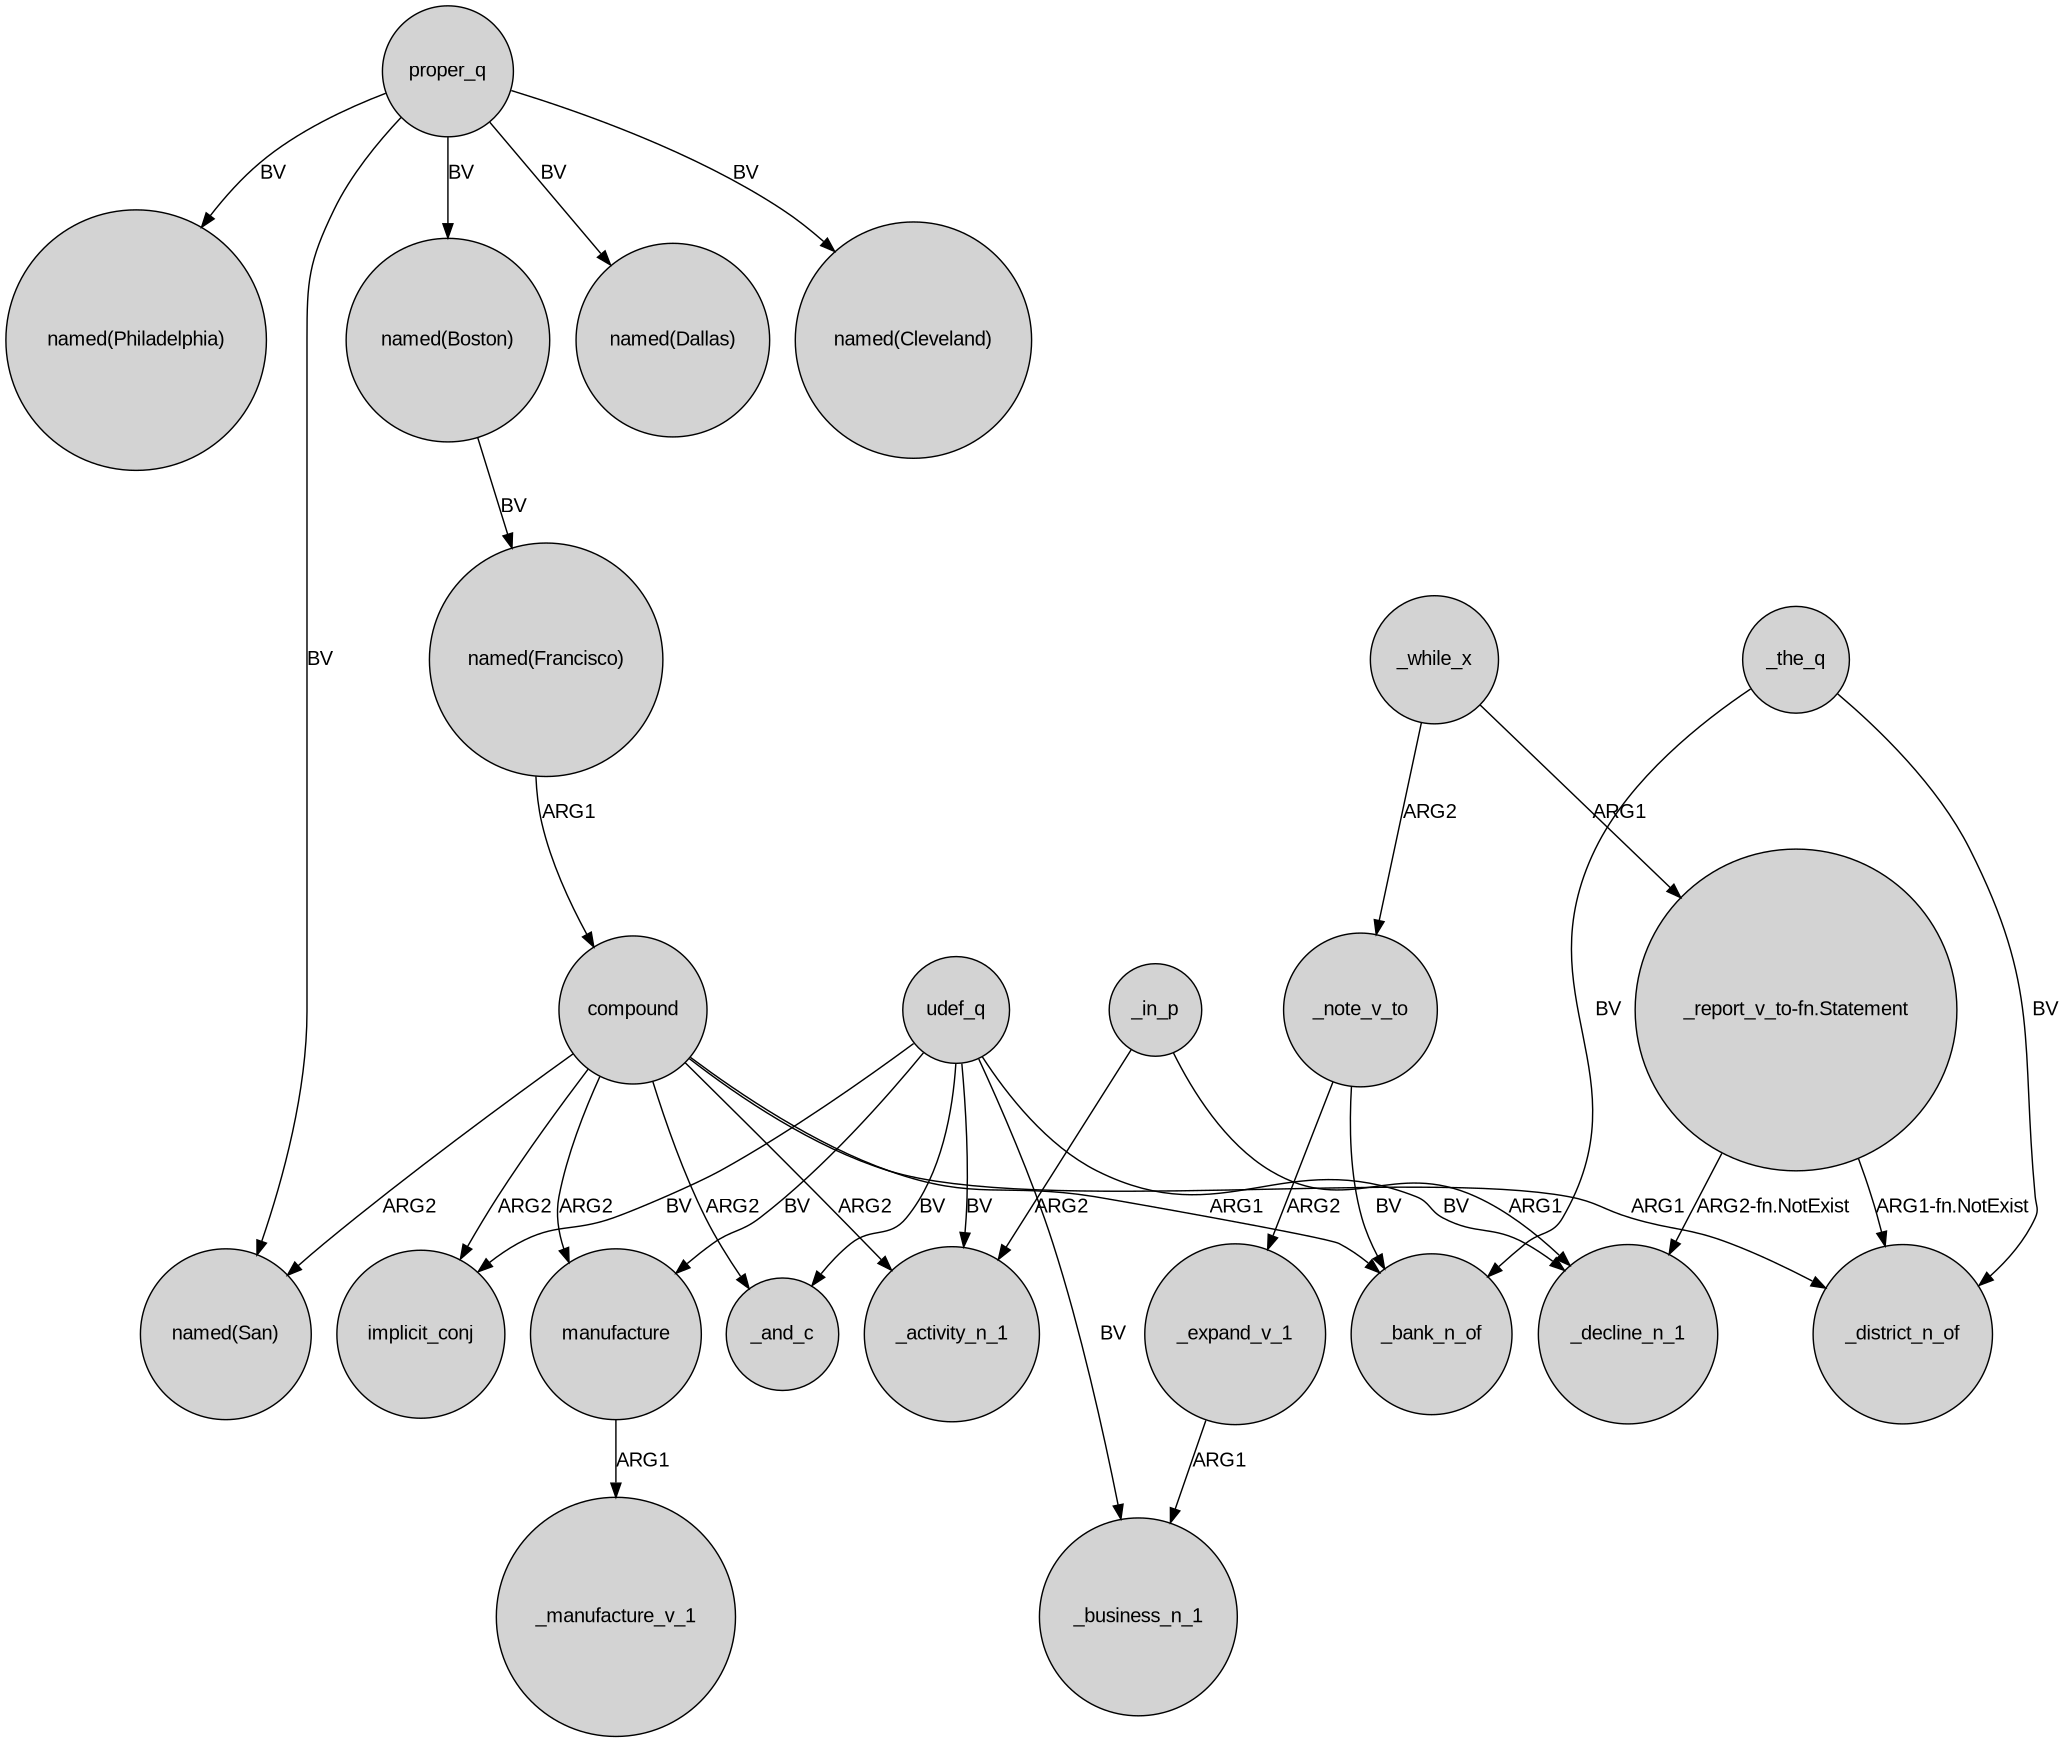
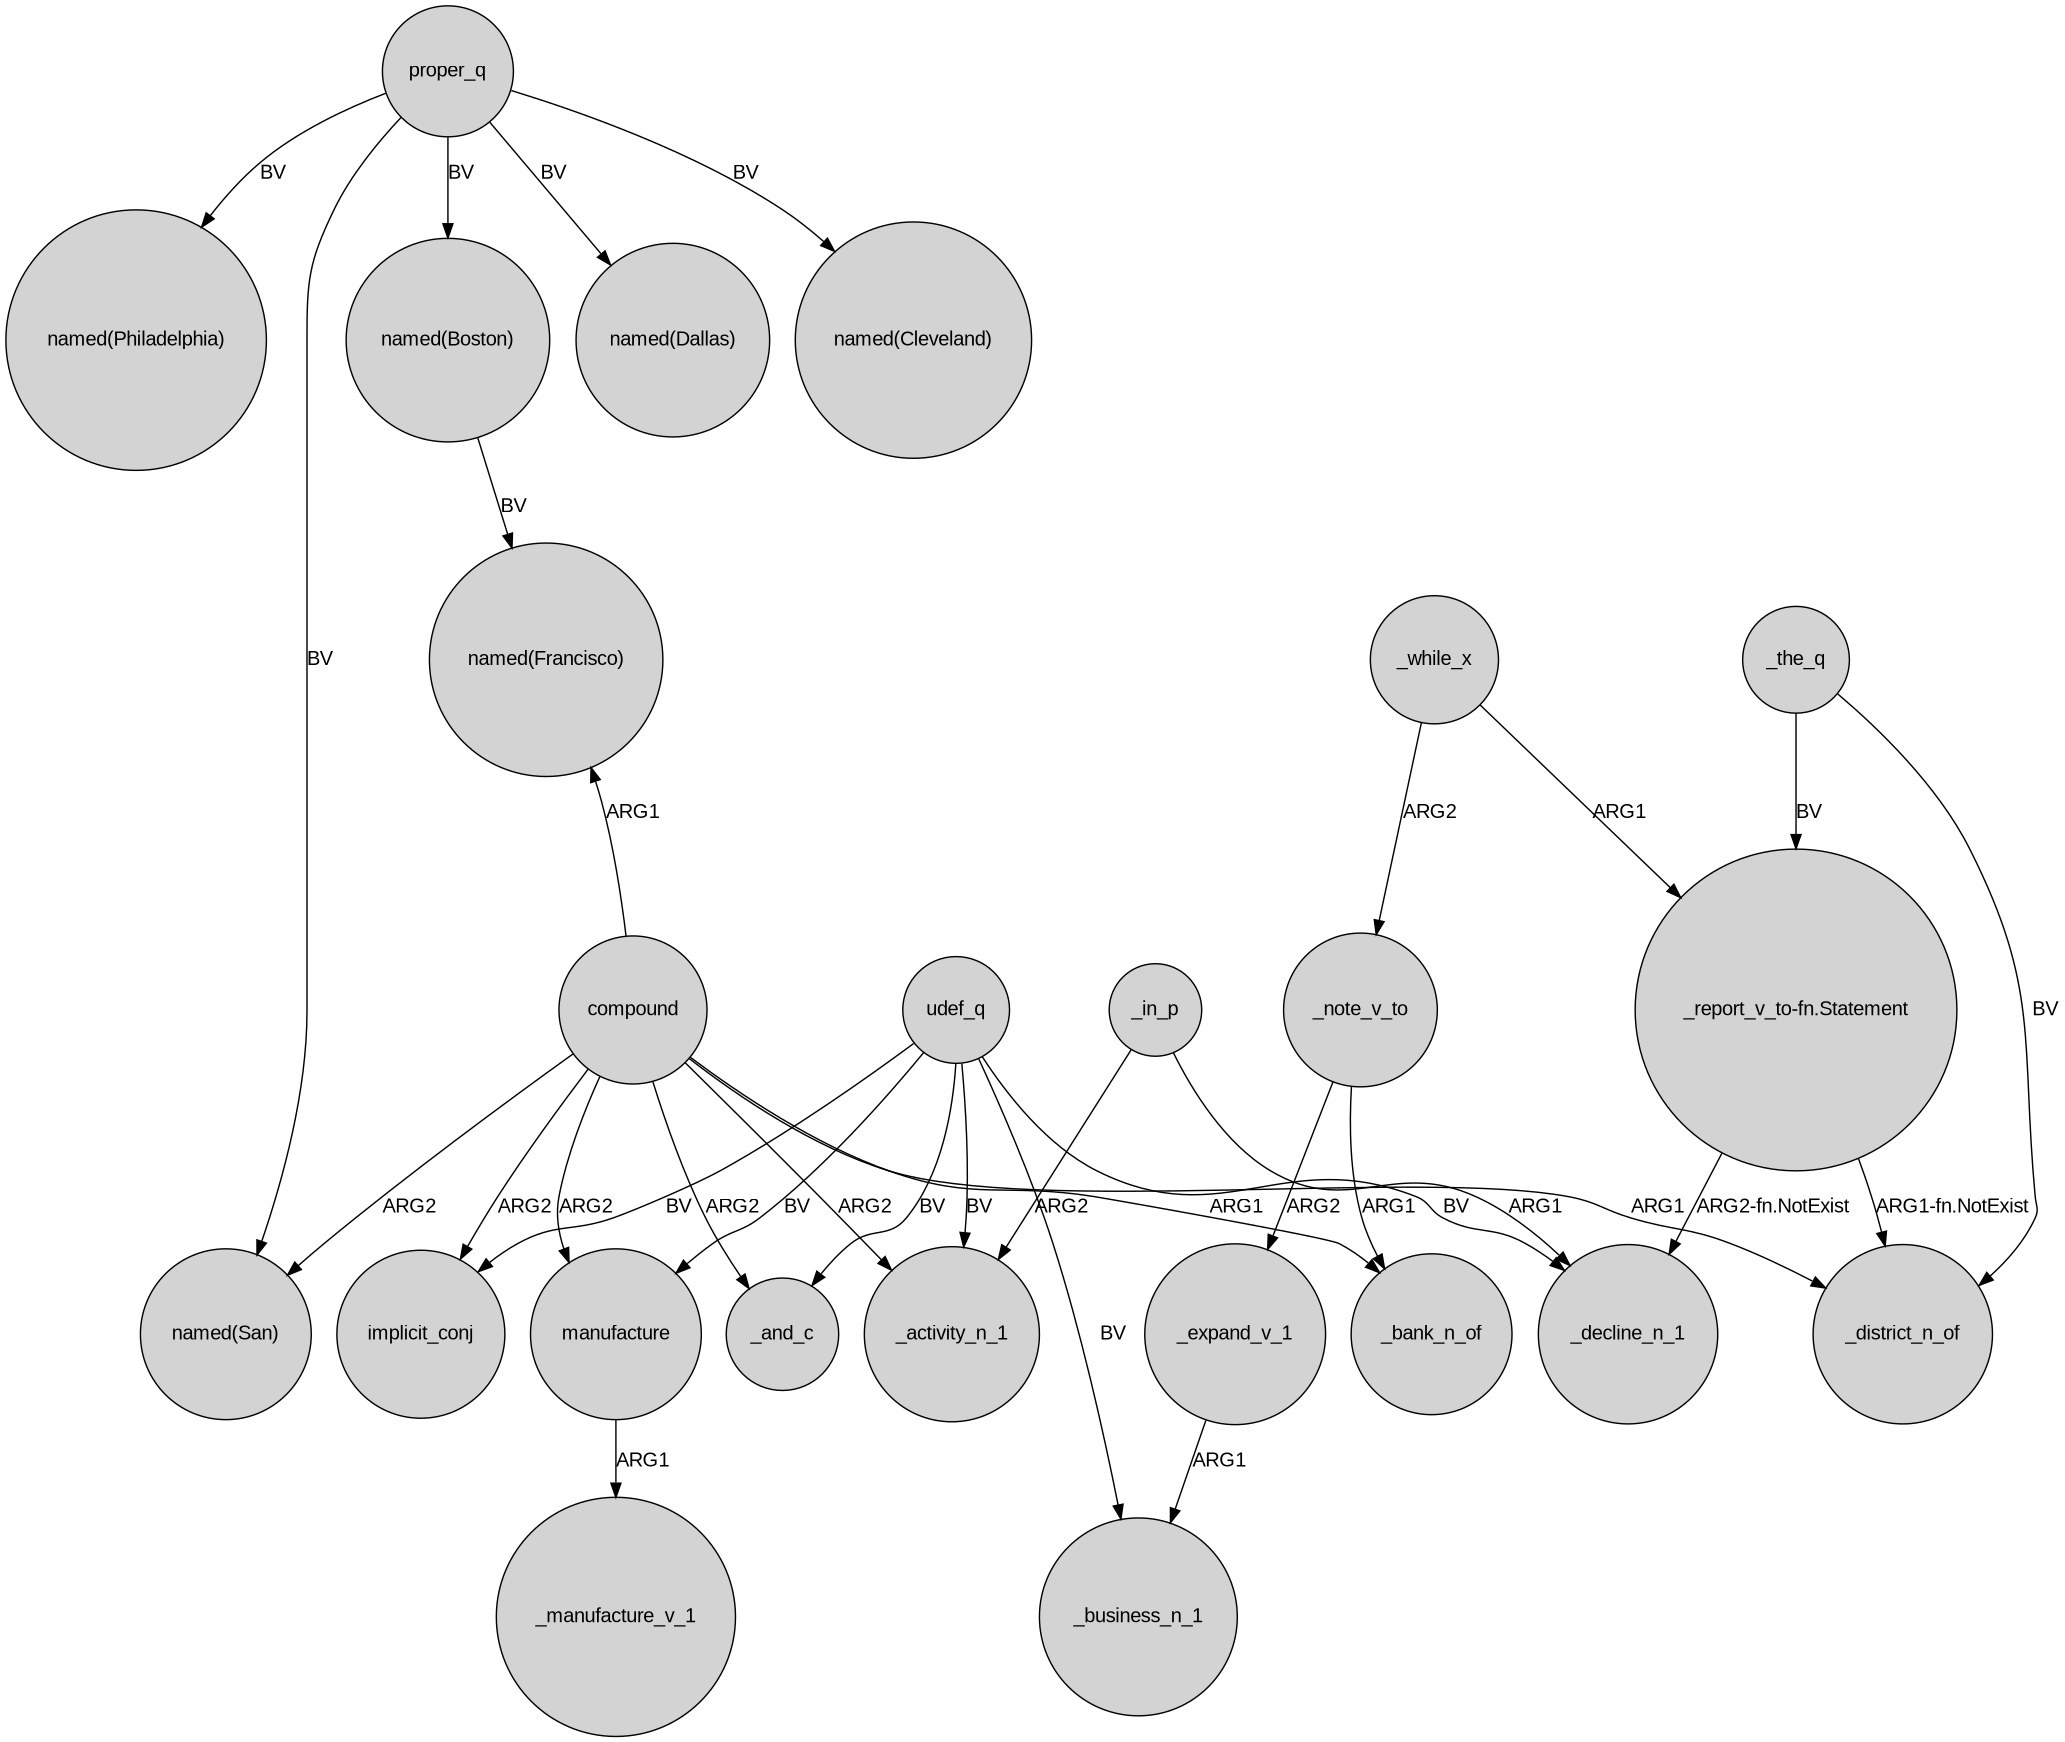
edge "named(Francisco)" -> "compound": reversed
edge "_the_q" -> "_bank_n_of": now "_the_q" -> "_report_v_to-fn.Statement"
edge "_note_v_to" -> "_bank_n_of": label "BV" -> "ARG1"
